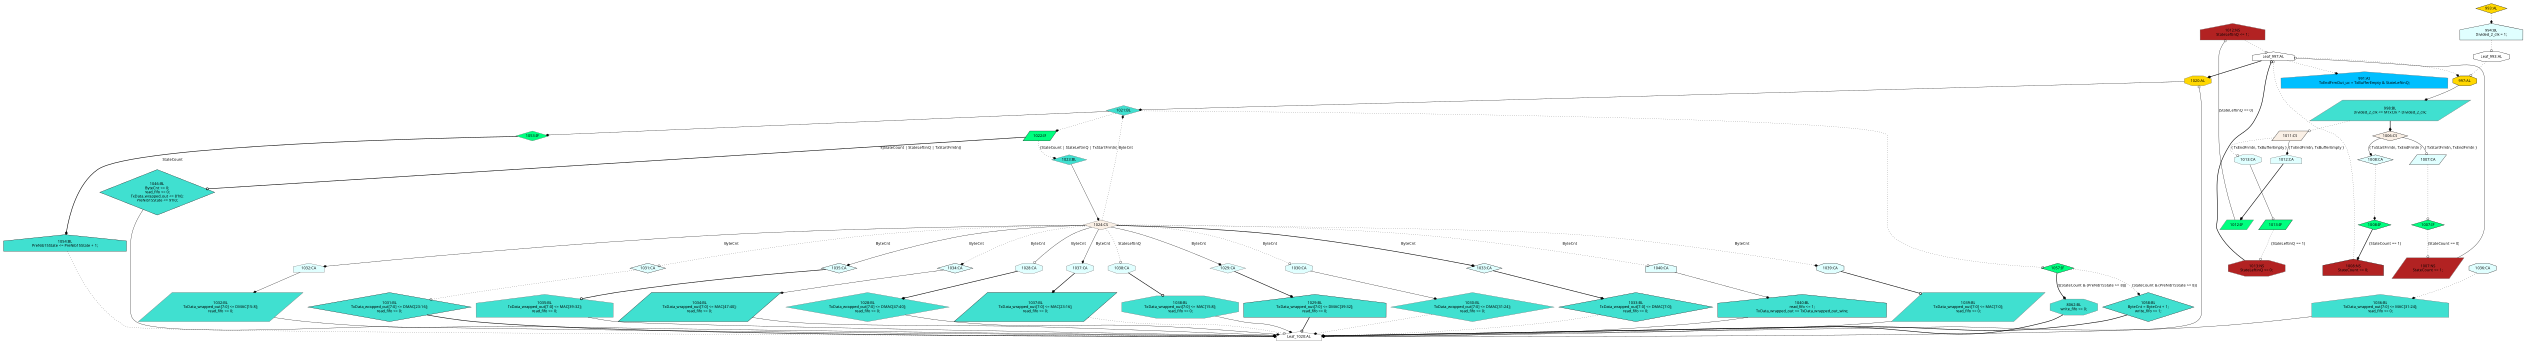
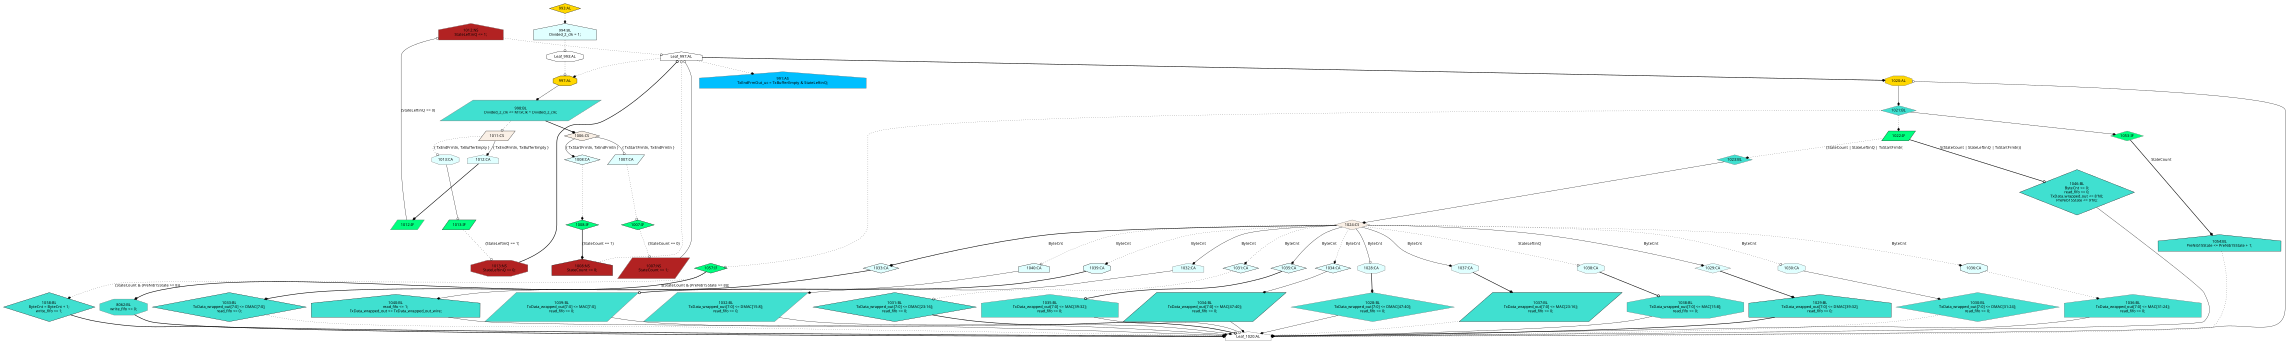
edge "1024:CS" -> "1021:BL": now "1024:CS" -> "1036:CA"
edge "1024:CS" -> "1031:CA": arrowhead odot -> diamond
